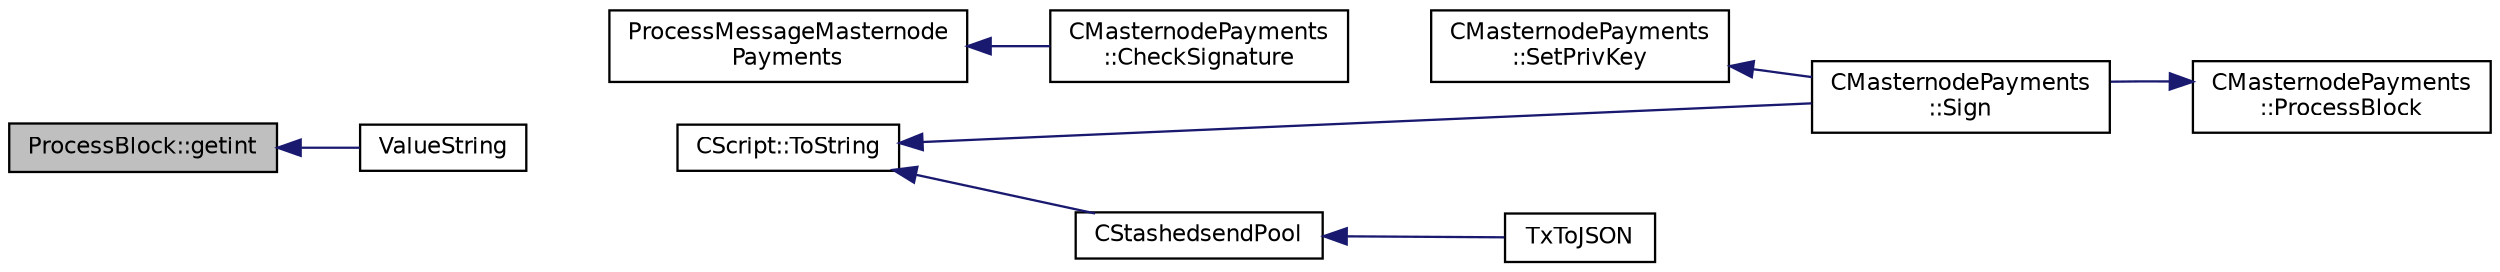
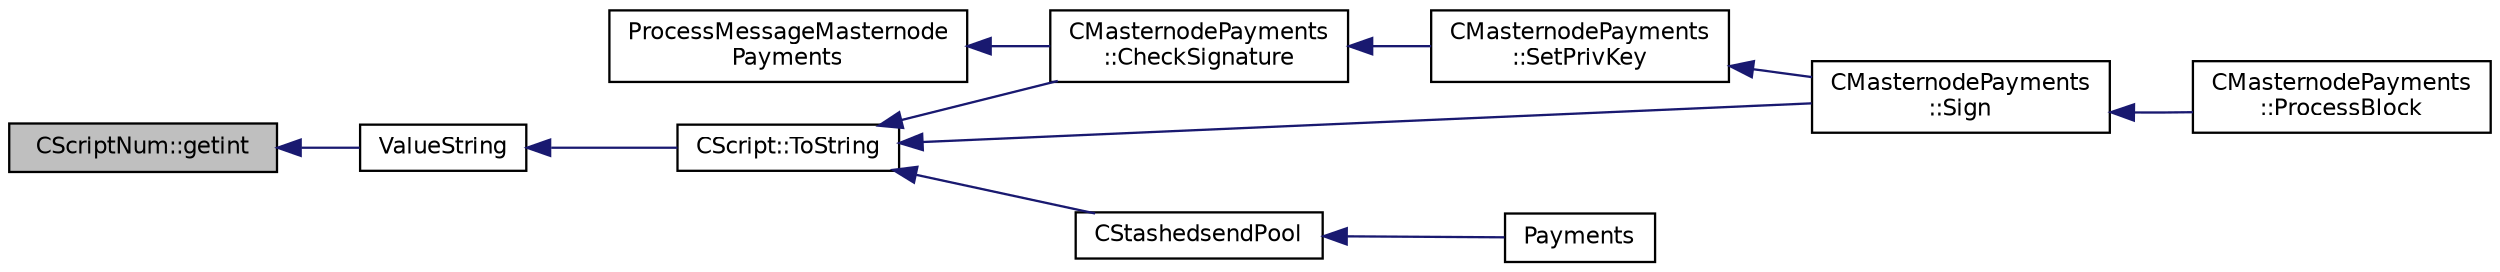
edge "CMasternodePayments ::SetPrivKey" -> "CMasternodePayments ::CheckSignature": added
edge "CMasternodePayments ::Sign" -> "CMasternodePayments ::ProcessBlock": reversed
edge "CMasternodePayments ::CheckSignature" -> "CScript::ToString": added
node "ProcessBlock::getint": label "ProcessBlock::getint" -> "CScriptNum::getint"
edge "CScript::ToString" -> "ValueString": added
node "TxToJSON": label "TxToJSON" -> "Payments"
